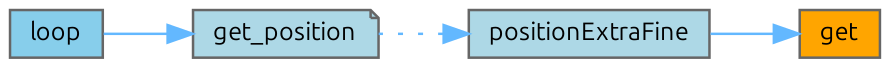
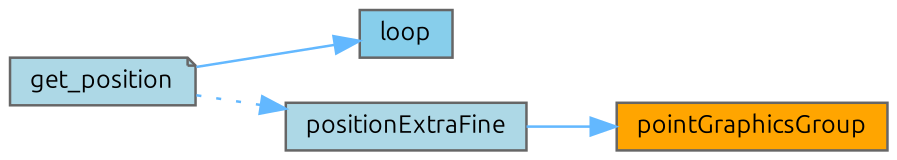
edge "loop" -> "get_position": reversed
node "get": label "get" -> "pointGraphicsGroup"
